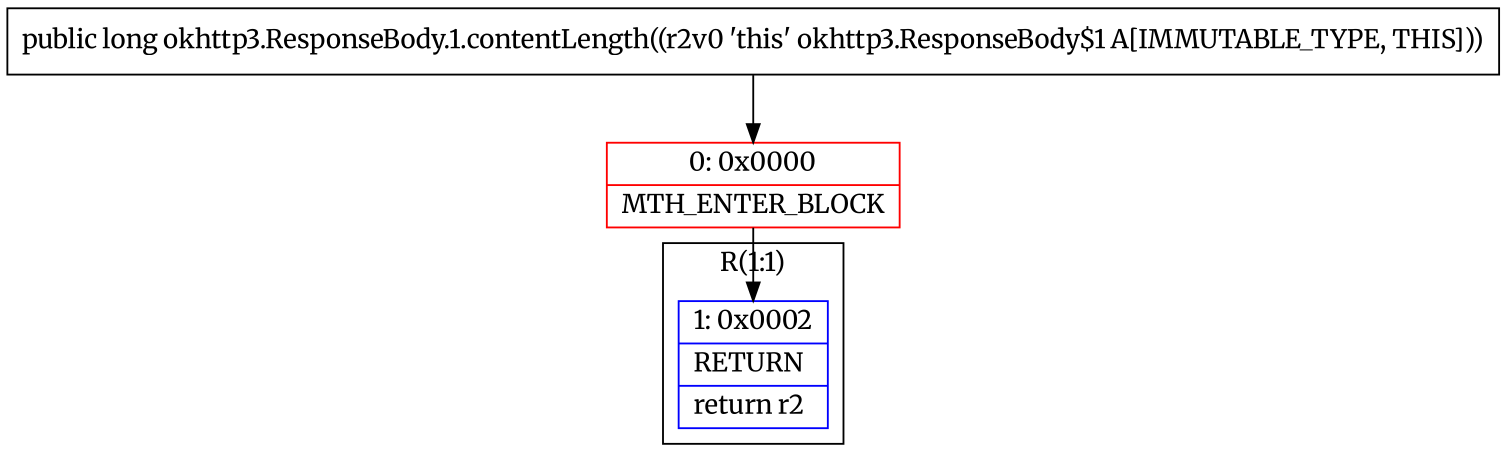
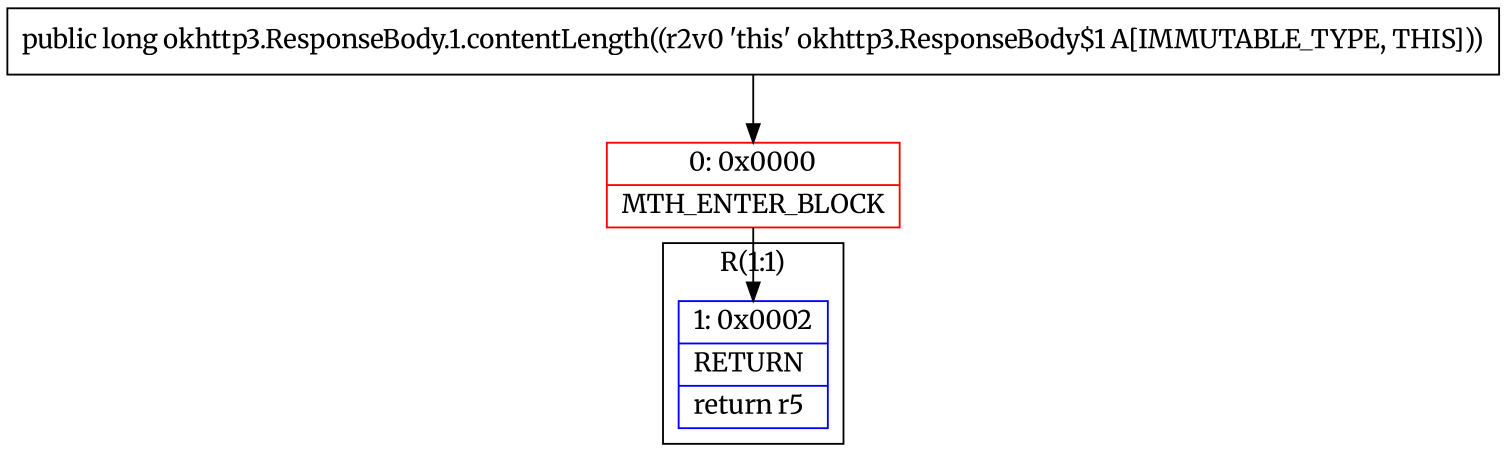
node "1: 0x0002": text "return r2" -> "return r5"
